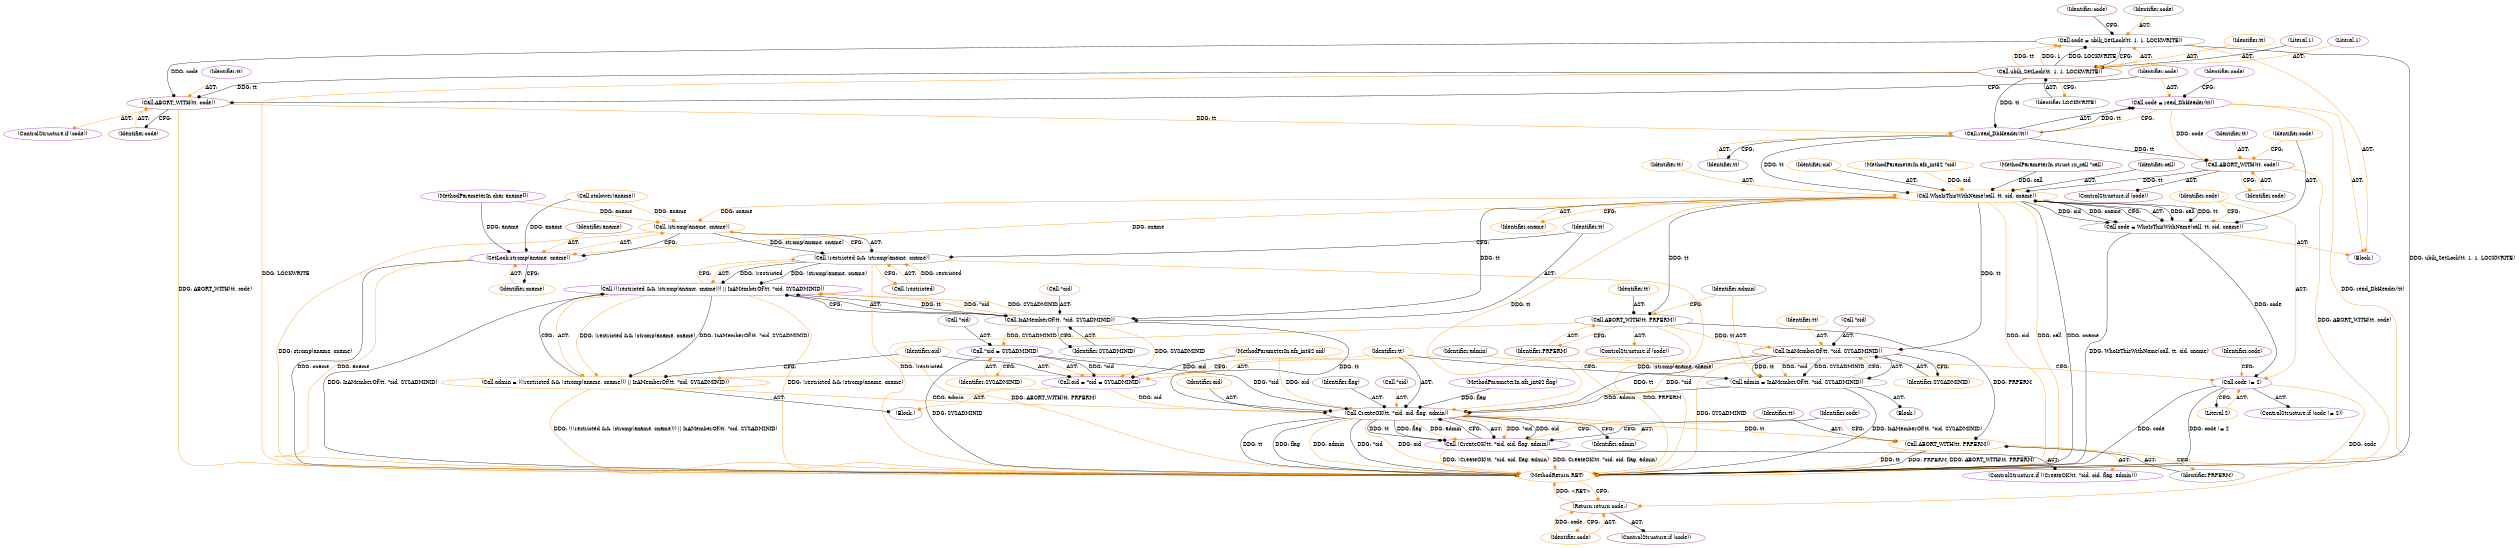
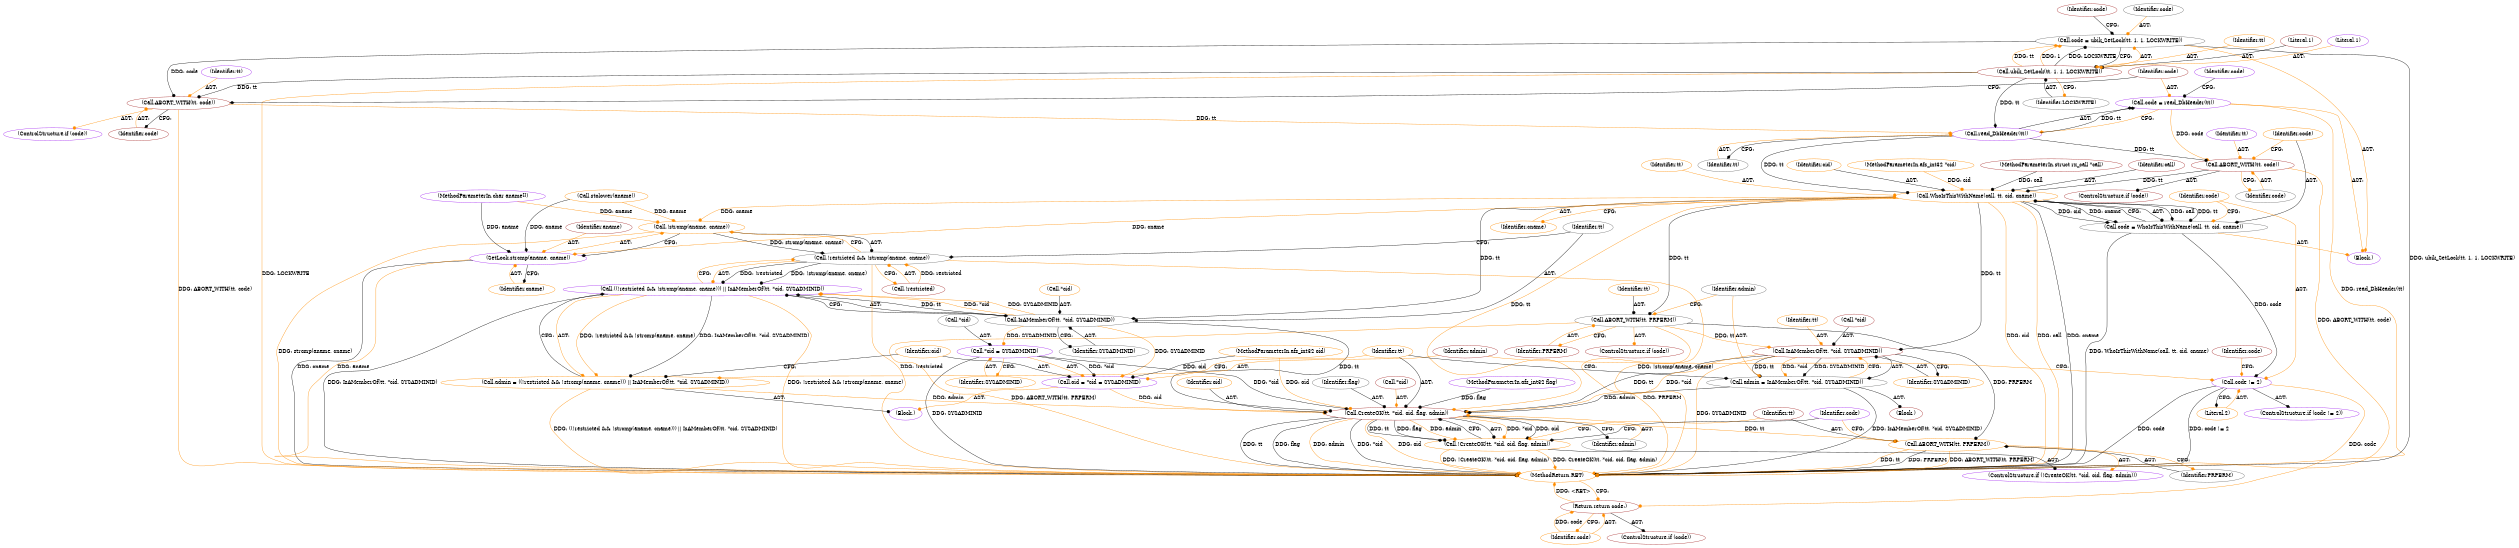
node "(Call,!CreateOK(tt, *cid, oid, flag, admin))": color purple -> darkorange
